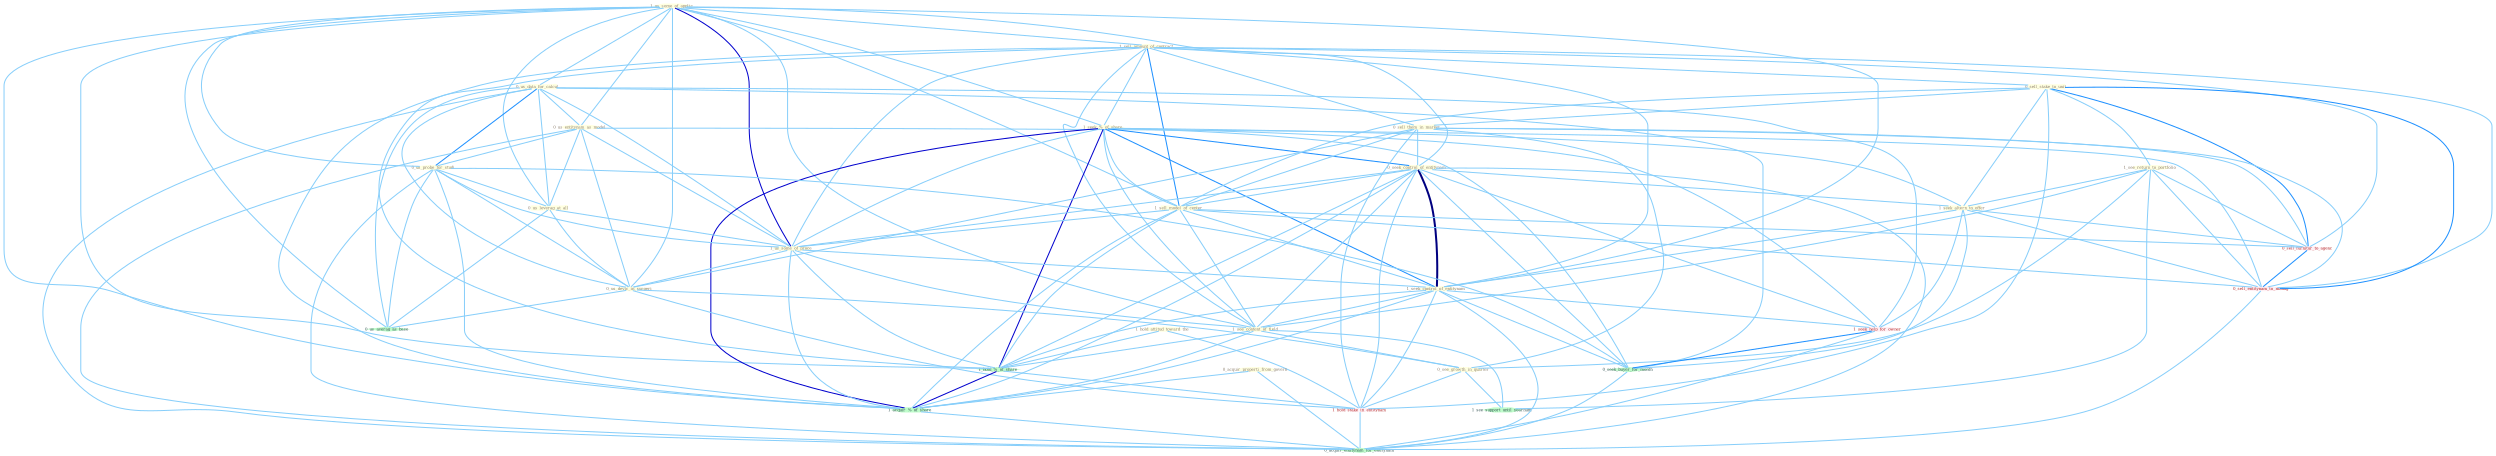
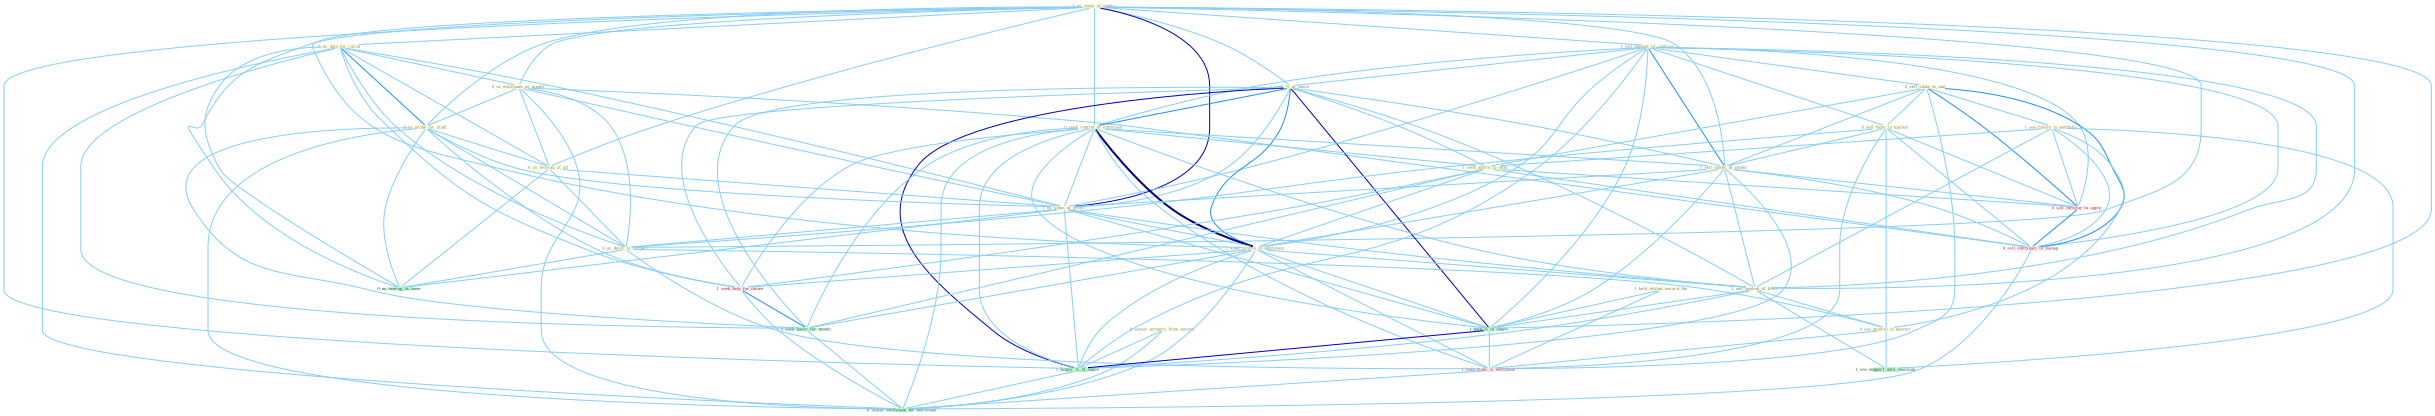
edge "0_sell_them_in_market" -- "0_seek_control_of_entitynam": now "1_sell_amount_of_contract" -- "0_seek_control_of_entitynam"
edge "1_us_some_of_proce" -- "0_us_averag_as_base": added
edge "0_us_probe_for_studi" -- "1_acquir_%_of_share": now "0_us_probe_for_studi" -- "1_seek_help_for_owner"
